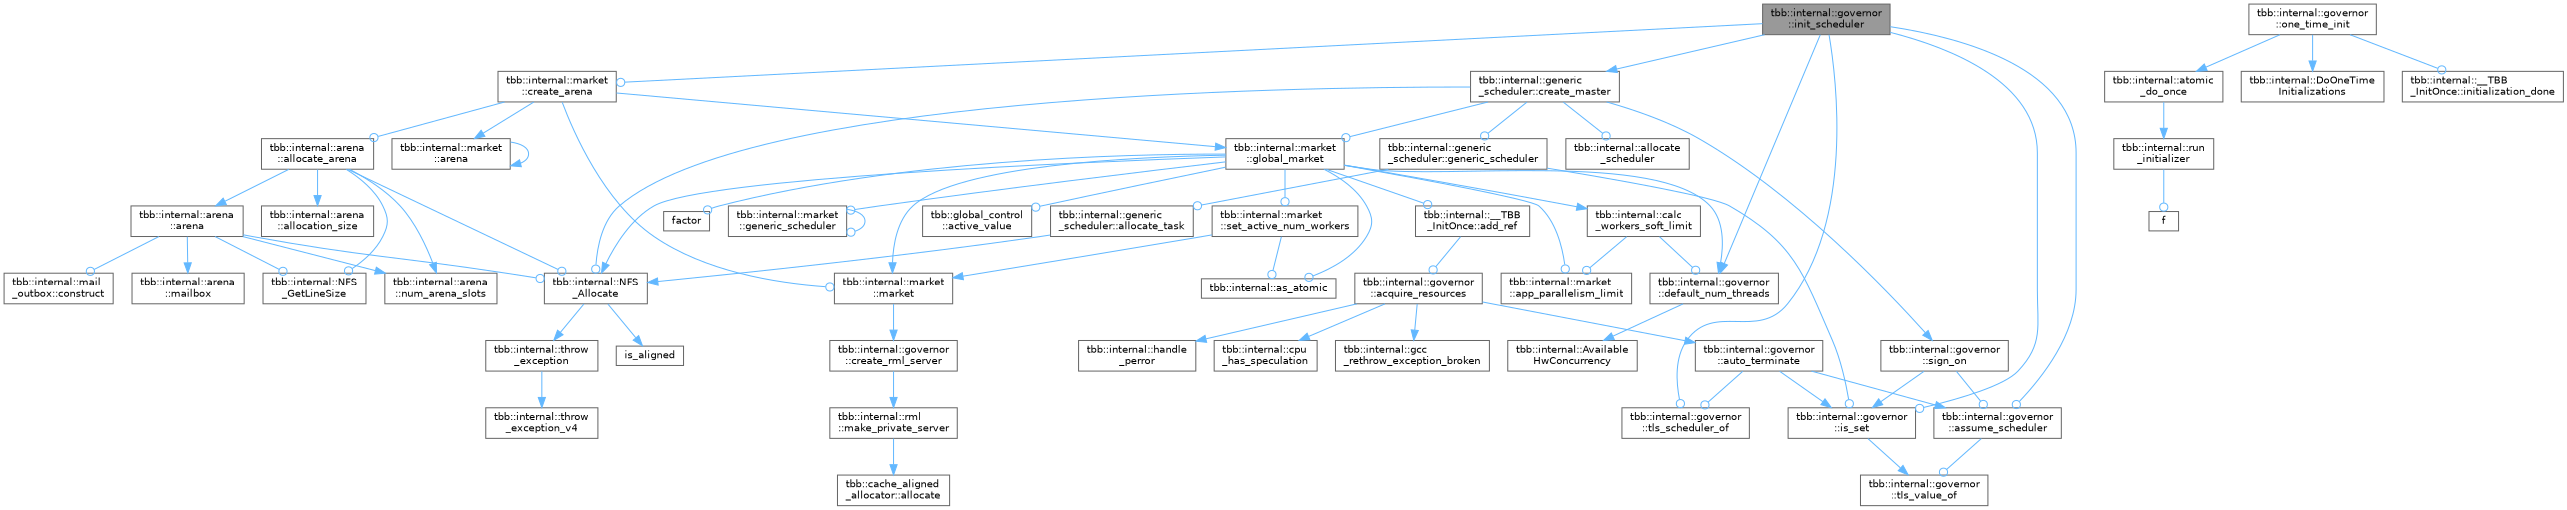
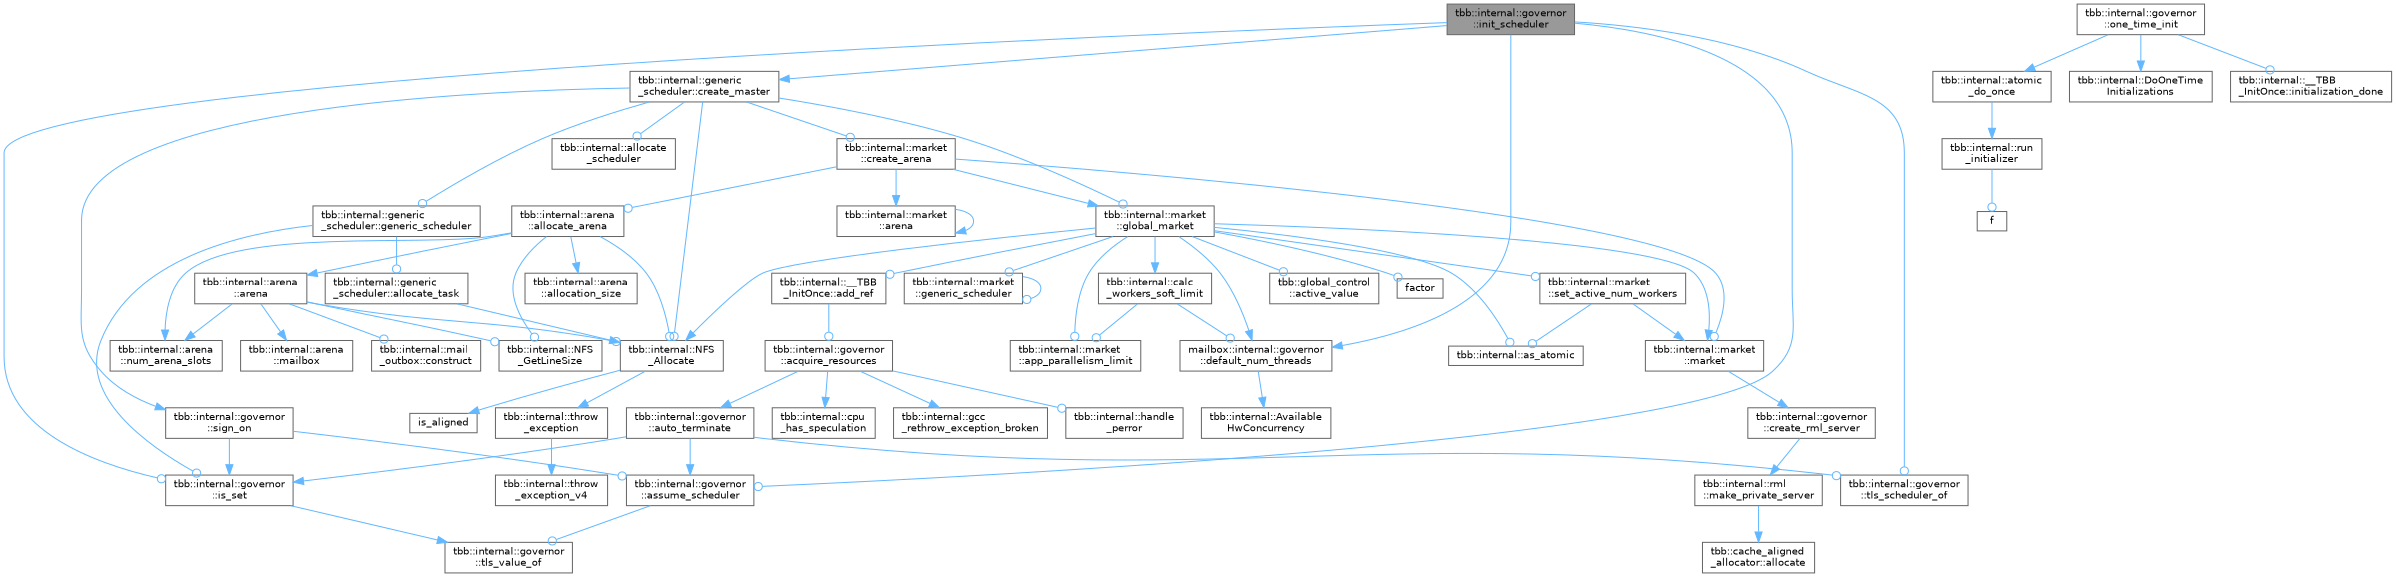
edge "tbb::internal::governor ::init_scheduler" -> "tbb::internal::market ::create_arena": now "tbb::internal::generic _scheduler::create_master" -> "tbb::internal::market ::create_arena"
node "tbb::internal::governor ::default_num_threads": label "tbb::internal::governor ::default_num_threads" -> "mailbox::internal::governor ::default_num_threads"
edge "tbb::internal::governor ::acquire_resources" -> "tbb::internal::handle _perror": arrowhead normal -> odot
